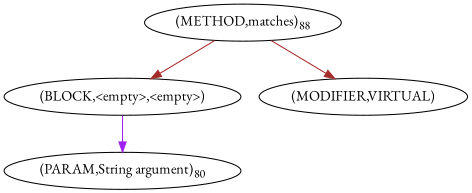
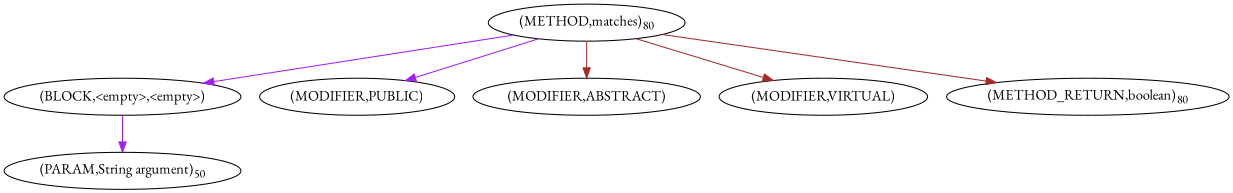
node "(METHOD,matches)": text "88" -> "80"
edge "(METHOD,matches)" -> "(BLOCK,<empty>,<empty>)": color brown -> purple
node "(MODIFIER,PUBLIC)": added
node "(MODIFIER,ABSTRACT)": added
node "(METHOD_RETURN,boolean)": added
node "(PARAM,String argument)": text "80" -> "50"
